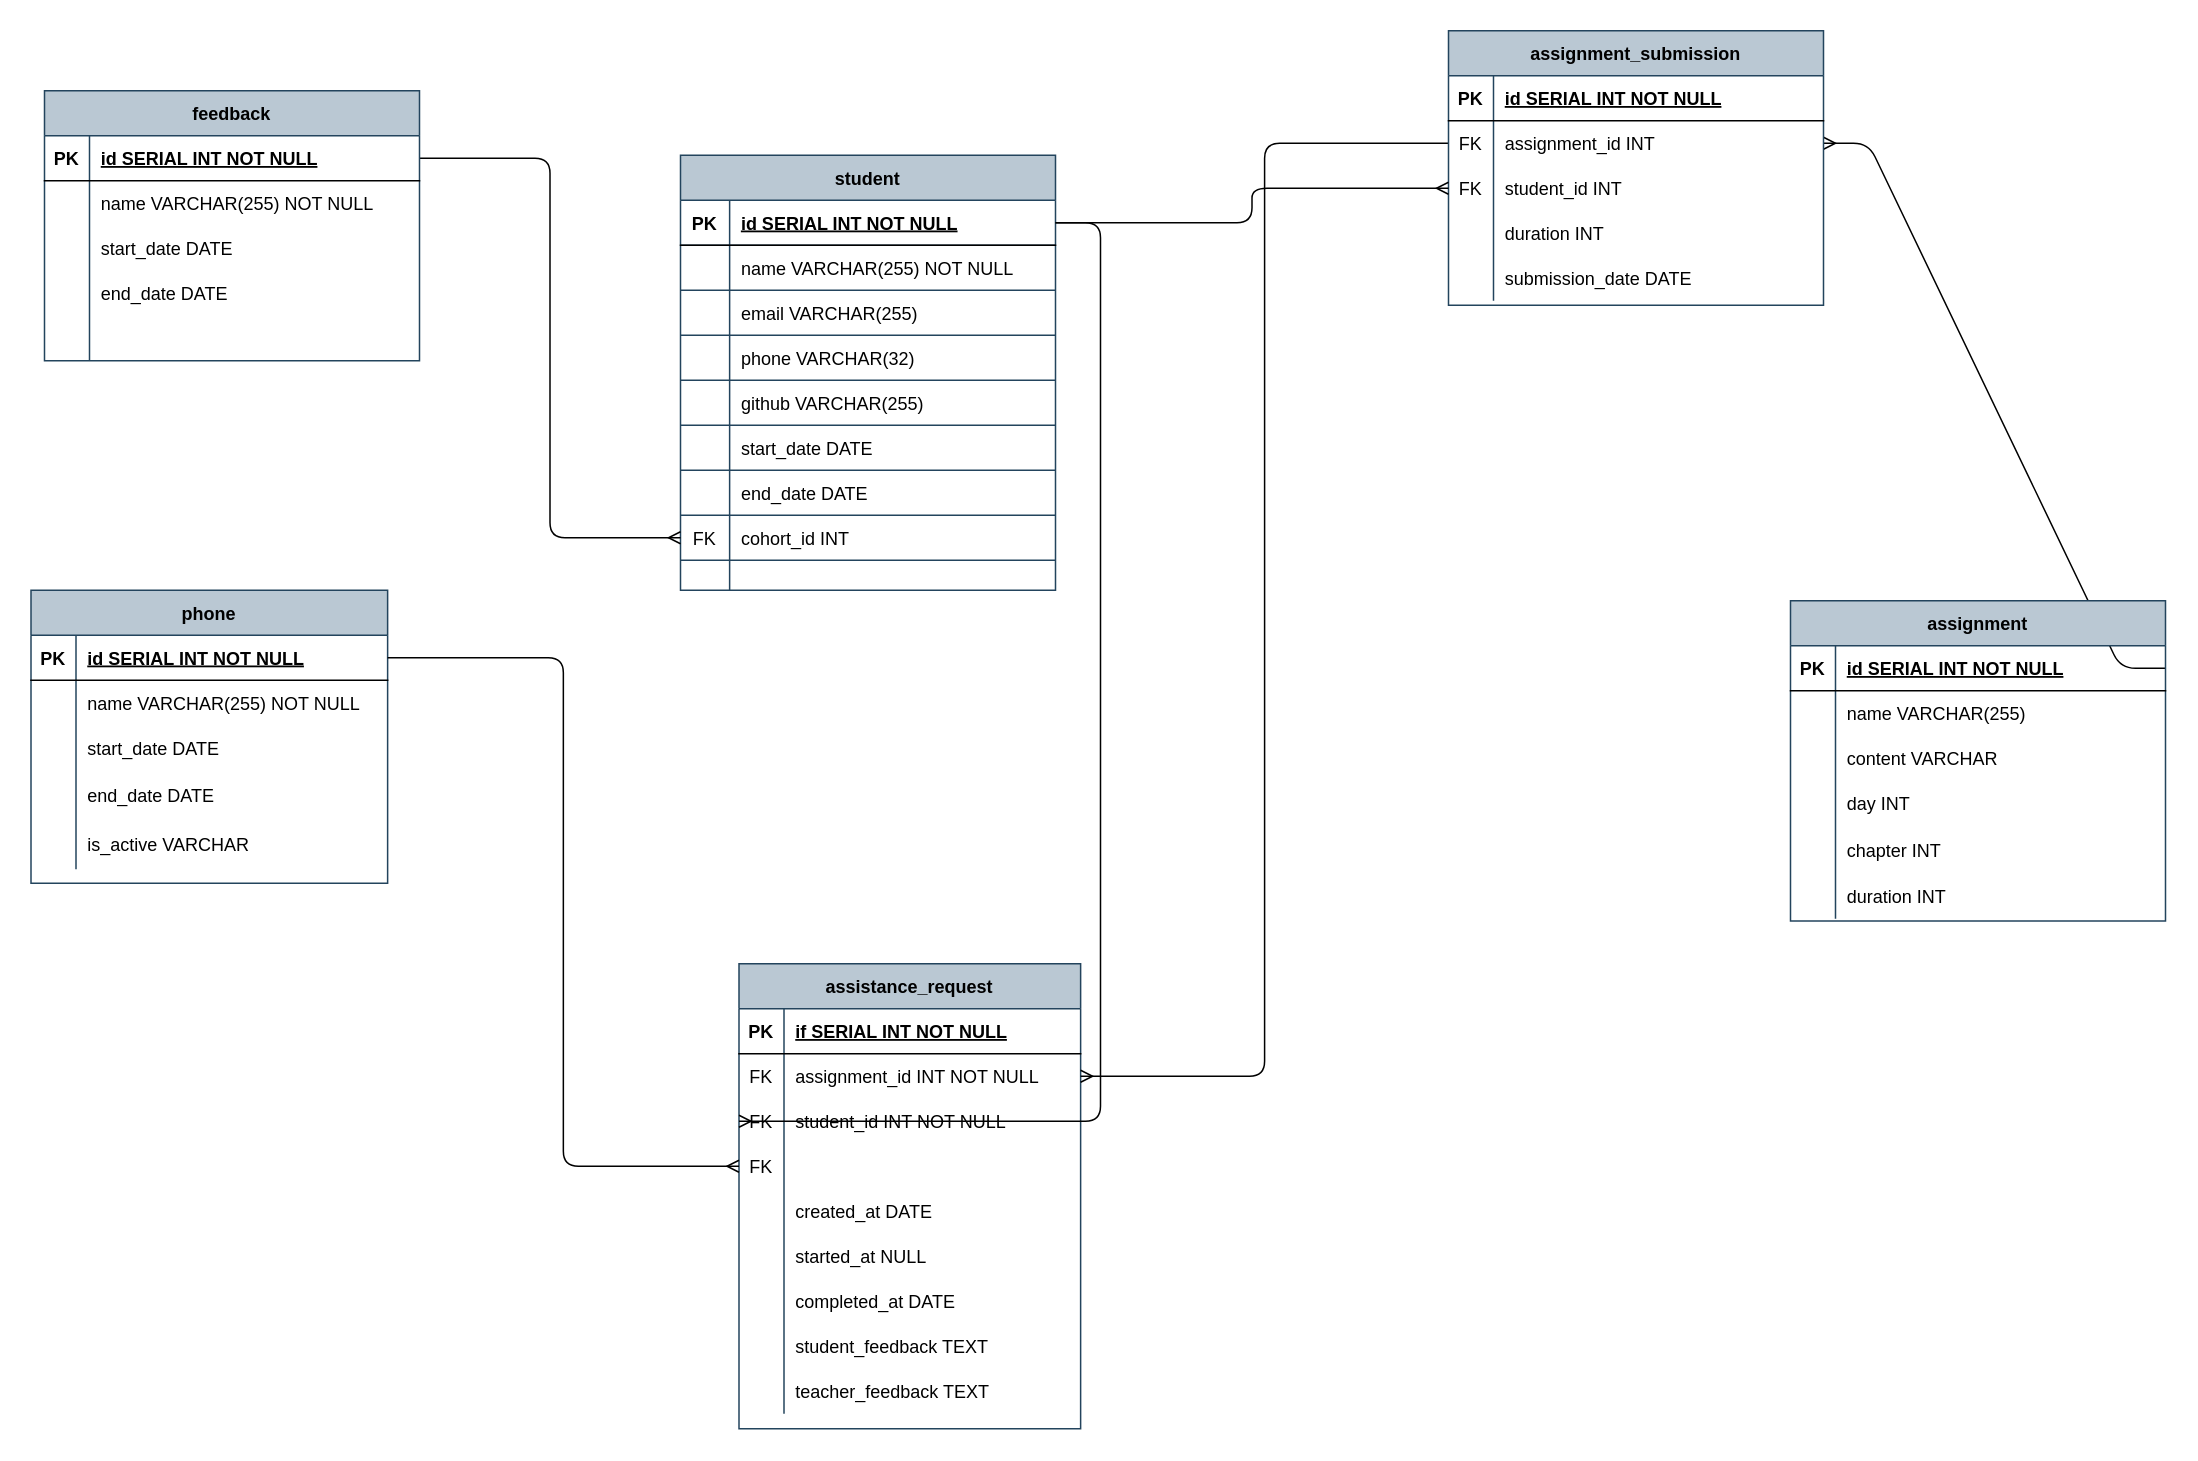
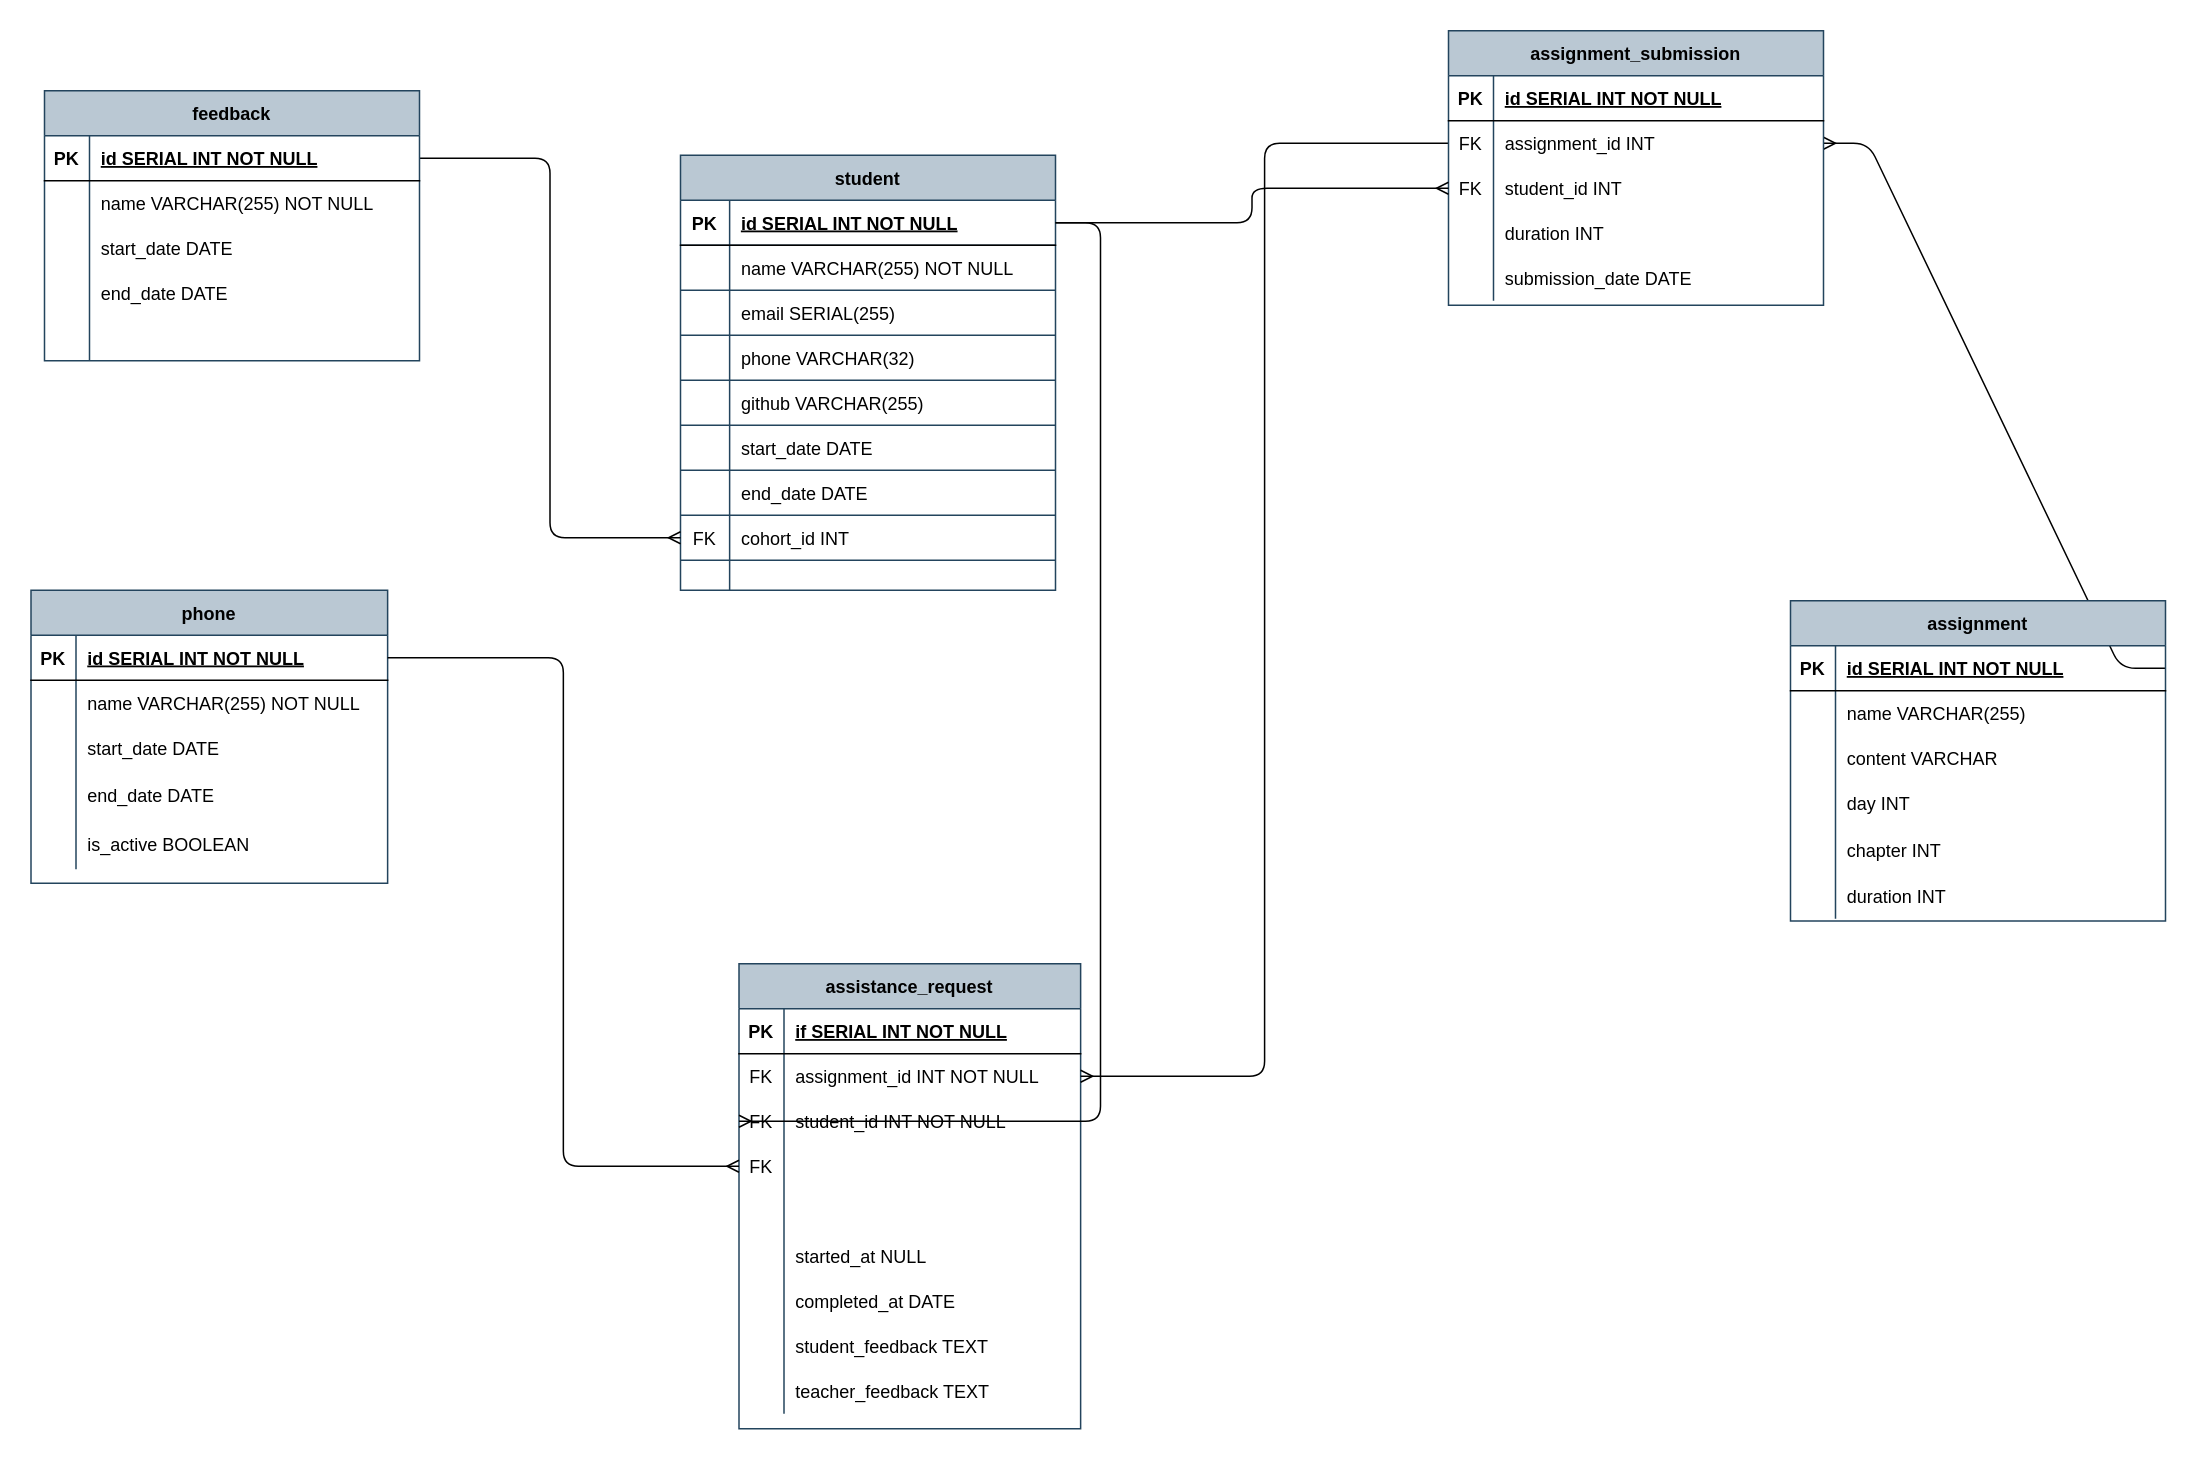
node "email VARCHAR(255)": label "email VARCHAR(255)" -> "email SERIAL(255)"
node "is_active VARCHAR": label "is_active VARCHAR" -> "is_active BOOLEAN"
node "created_at DATE": removed
